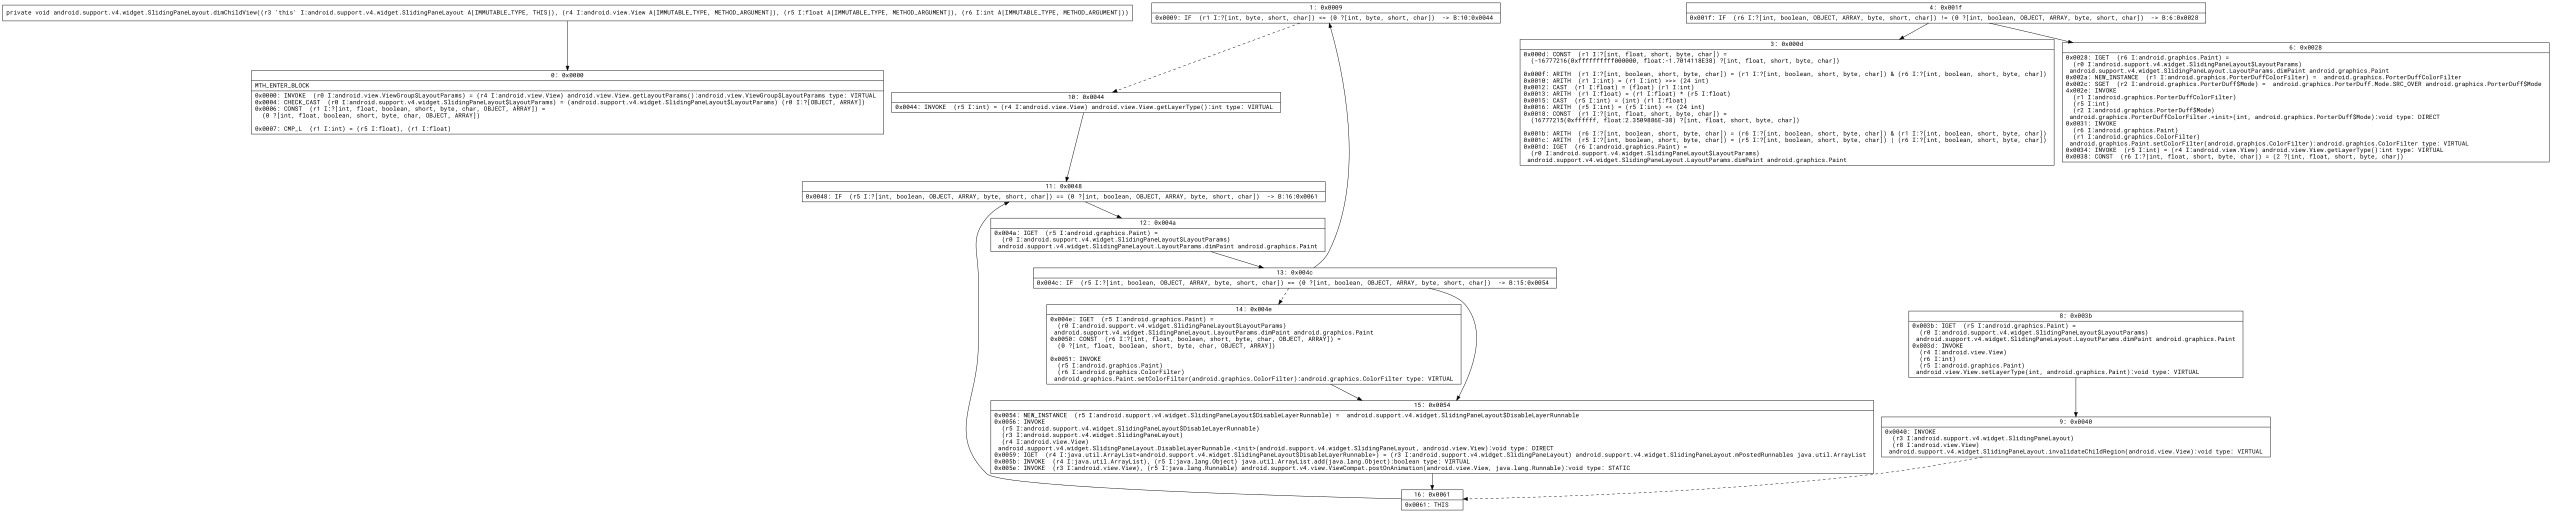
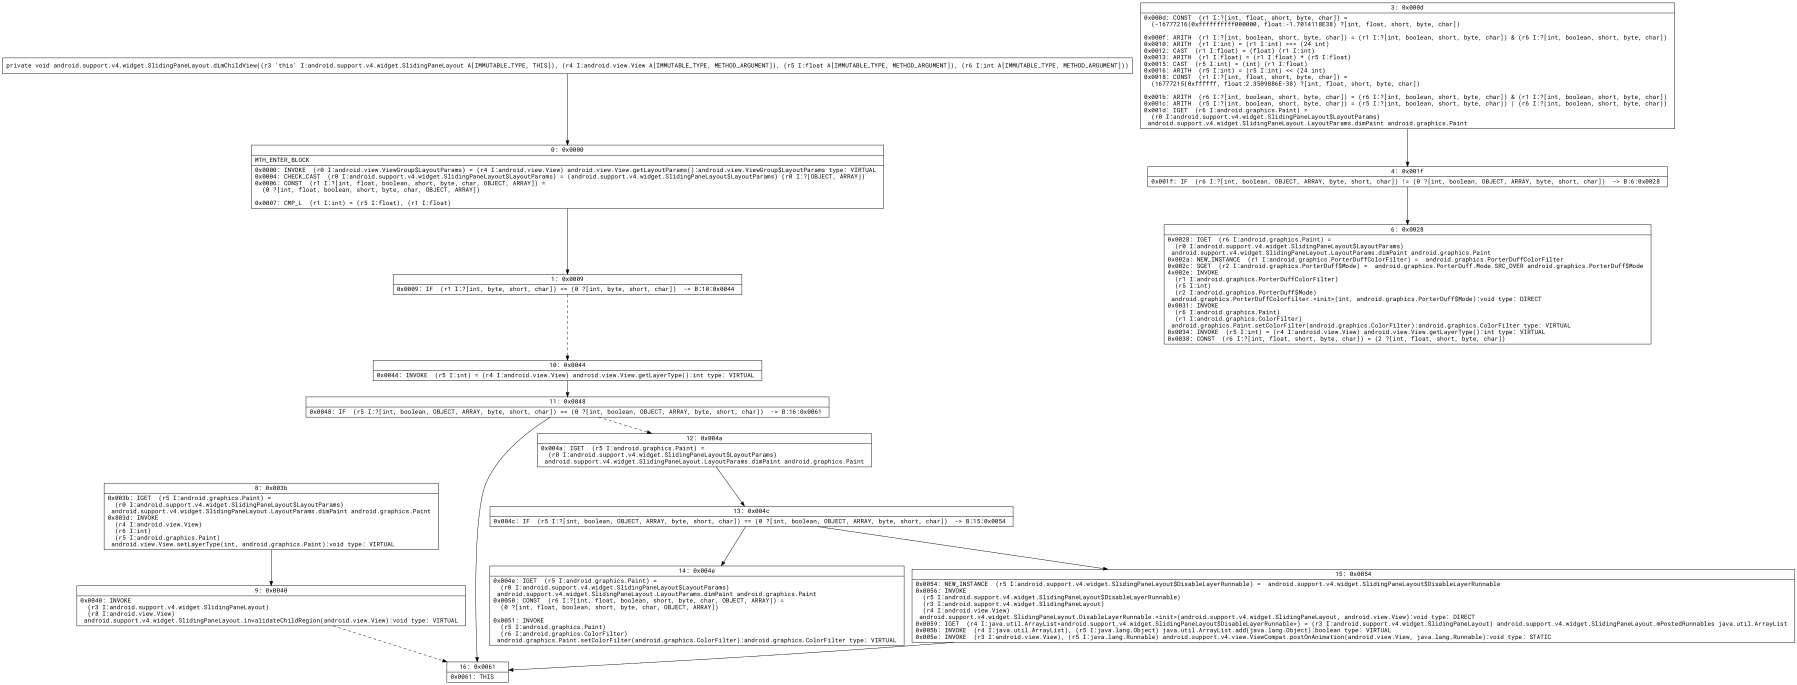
edge "4: 0x001f" -> "3: 0x000d": reversed
edge "13: 0x004c" -> "1: 0x0009": now "0: 0x0000" -> "1: 0x0009"
edge "11: 0x0048" -> "12: 0x004a": style solid -> dashed
edge "13: 0x004c" -> "14: 0x004e": style dashed -> solid
edge "14: 0x004e" -> "15: 0x0054": removed
edge "16: 0x0061" -> "11: 0x0048": reversed
